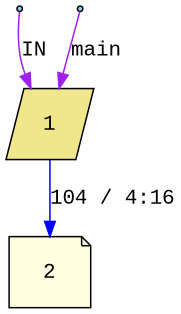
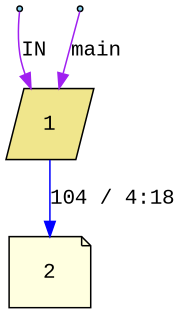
edge "1" -> "2": label "104 / 4:16" -> "104 / 4:18"
